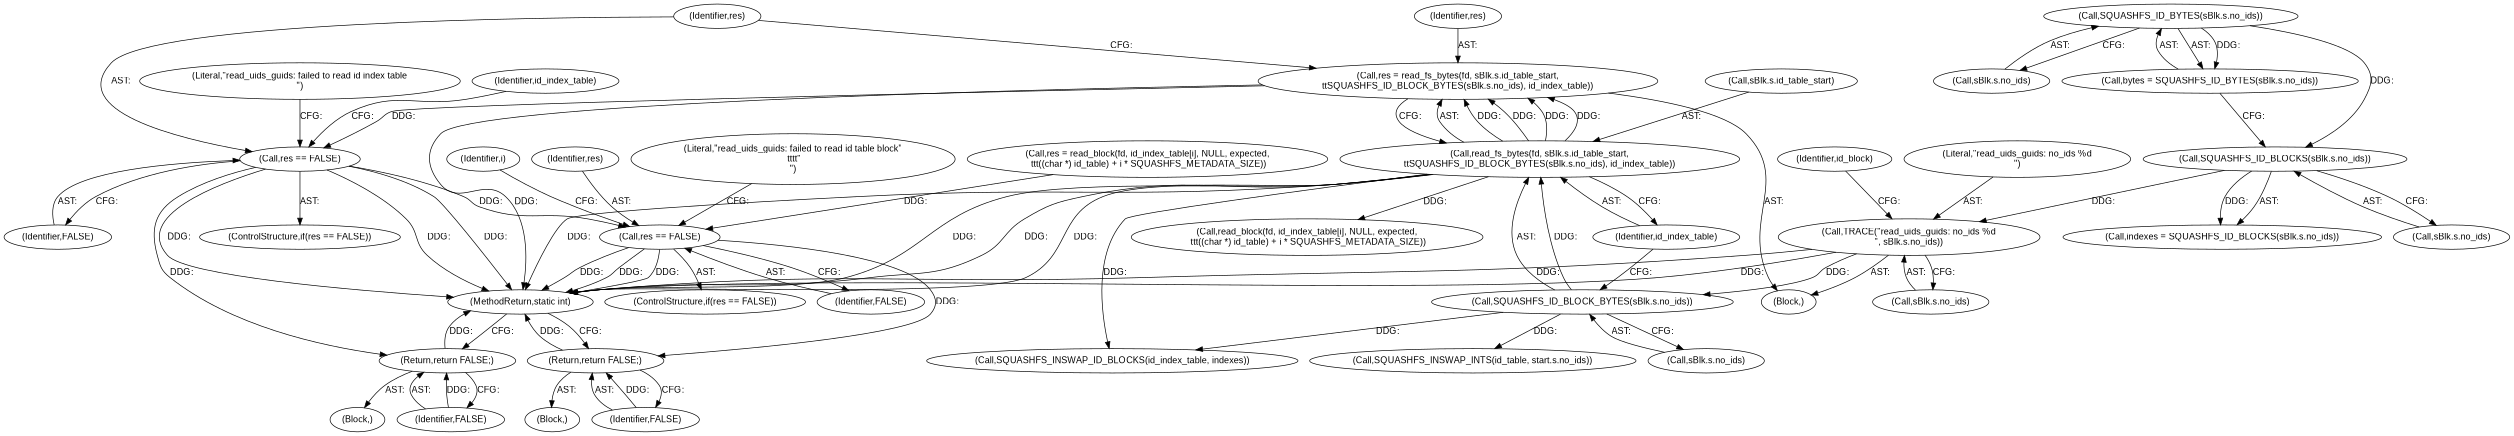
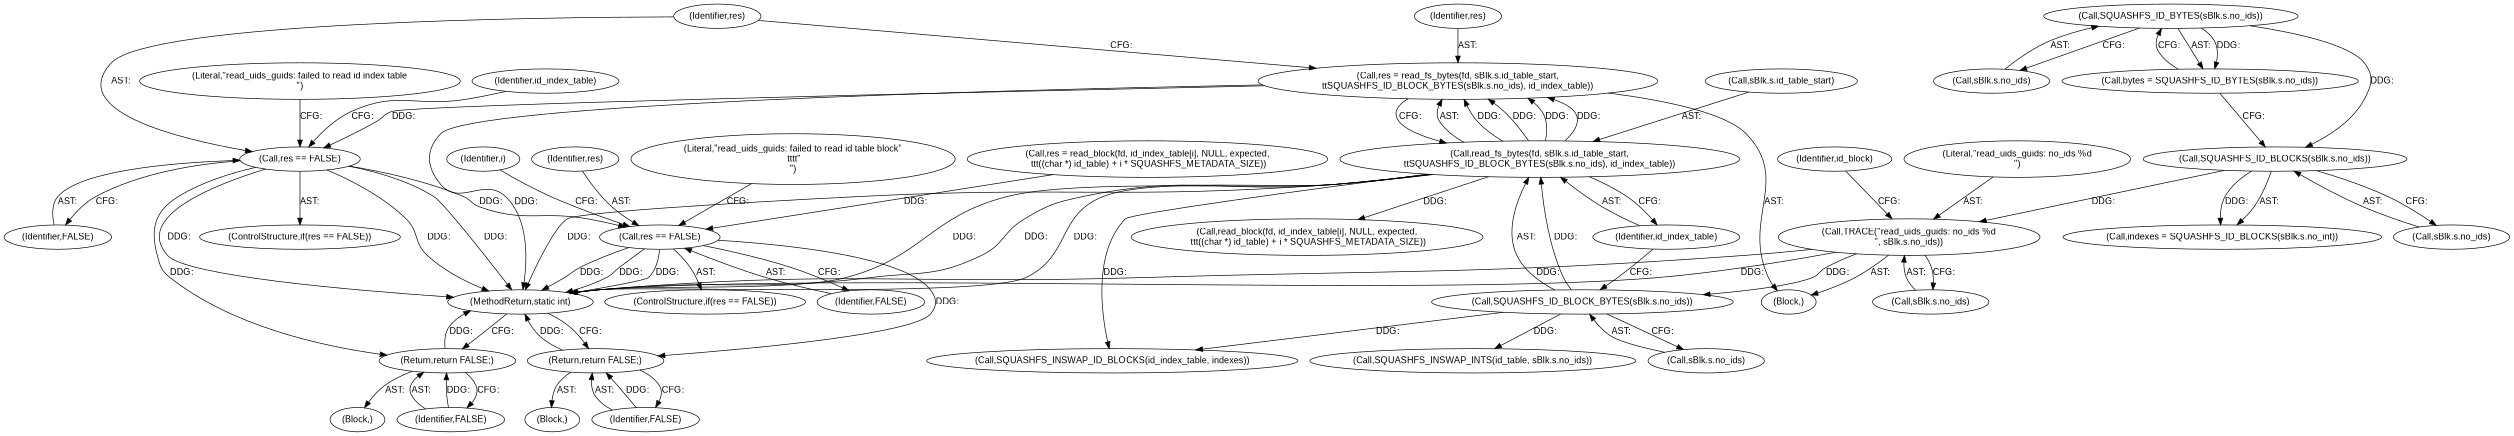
edge "(Call,bytes = SQUASHFS_ID_BYTES(sBlk.s.no_ids))" -> "(Call,SQUASHFS_ID_BYTES(sBlk.s.no_ids))": label "AST: " -> "CFG: "
node "(Call,indexes = SQUASHFS_ID_BLOCKS(sBlk.s.no_ids))": label "(Call,indexes = SQUASHFS_ID_BLOCKS(sBlk.s.no_ids))" -> "(Call,indexes = SQUASHFS_ID_BLOCKS(sBlk.s.no_int))"
node "(Call,SQUASHFS_INSWAP_INTS(id_table, start.s.no_ids))": label "(Call,SQUASHFS_INSWAP_INTS(id_table, start.s.no_ids))" -> "(Call,SQUASHFS_INSWAP_INTS(id_table, sBlk.s.no_ids))"
